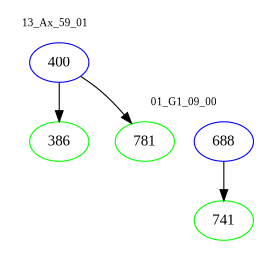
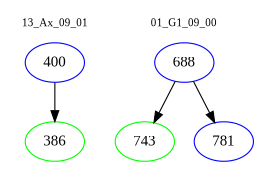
cluster "13_Ax_59_01": label "13_Ax_59_01" -> "13_Ax_09_01"
edge "400" -> "781": now "688" -> "781"
node "781": color green -> blue
node "741": label "741" -> "743"
